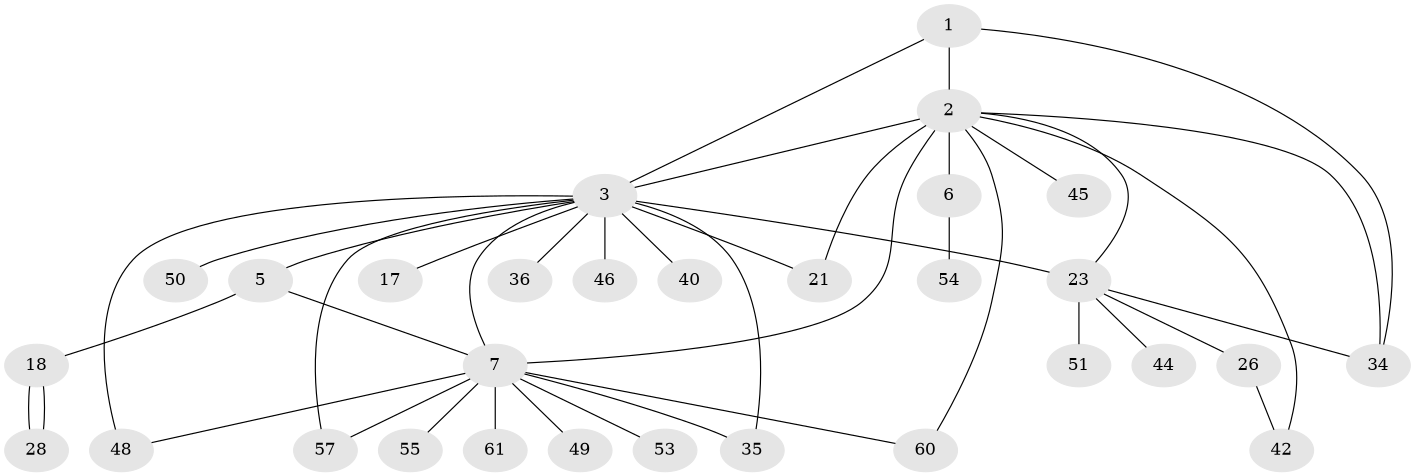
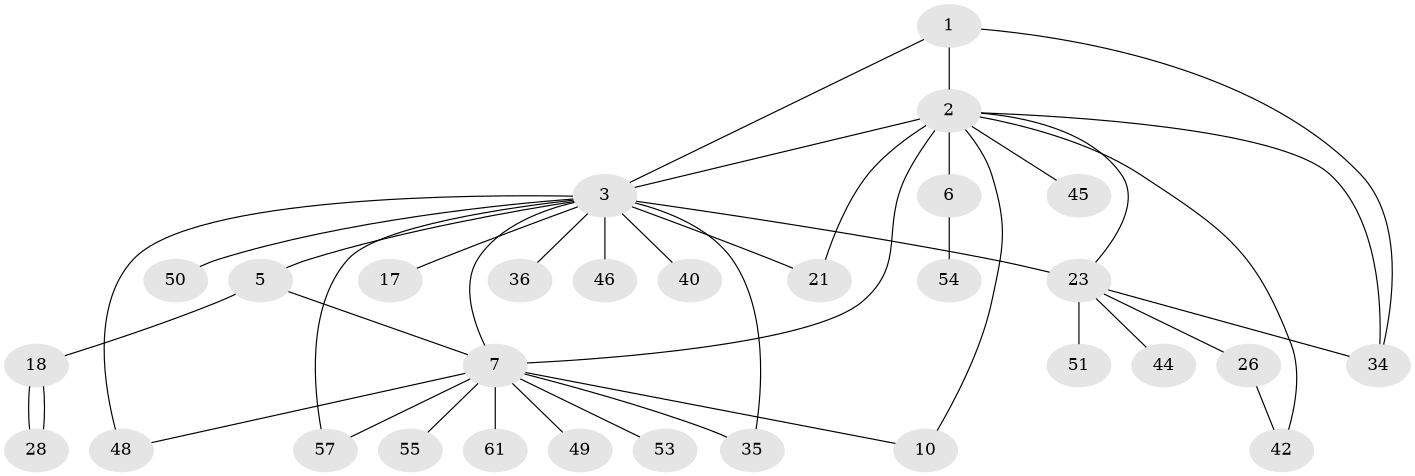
node "60": label "60" -> "10"
